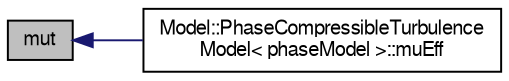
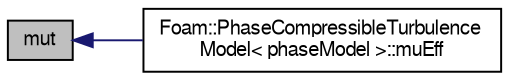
node "Model::PhaseCompressibleTurbulence Model< phaseModel >::muEff": label "Model::PhaseCompressibleTurbulence Model< phaseModel >::muEff" -> "Foam::PhaseCompressibleTurbulence Model< phaseModel >::muEff"
